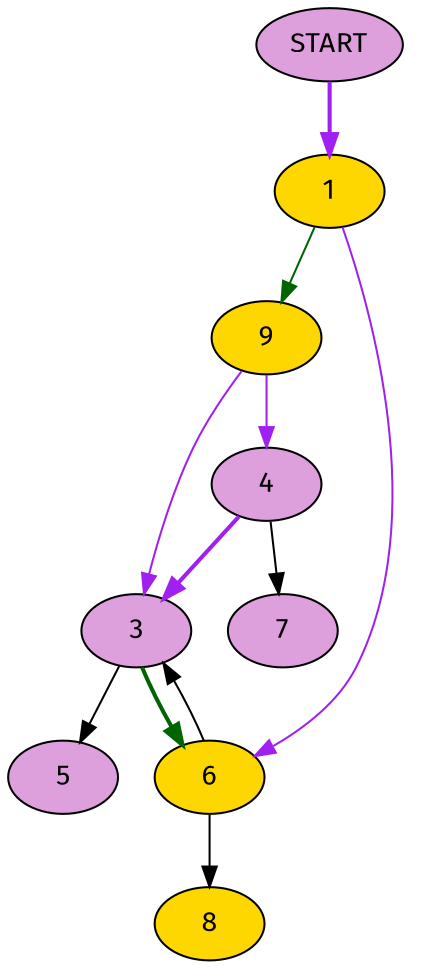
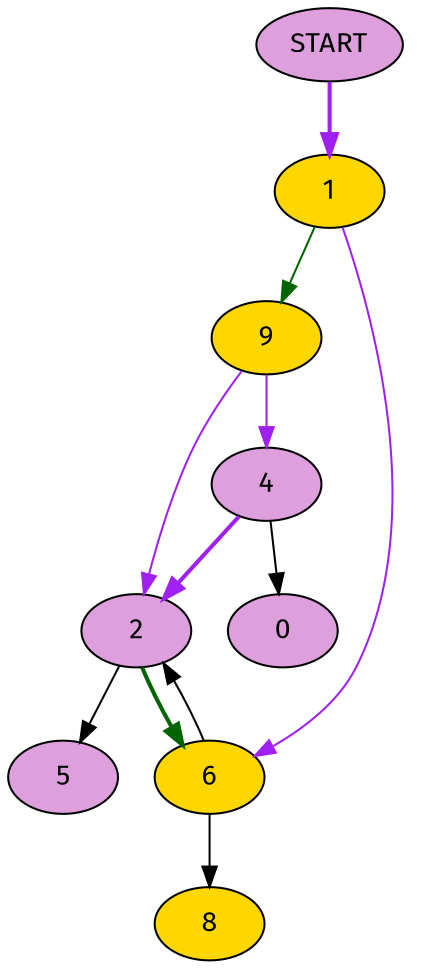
node "3": label "3" -> "2"
node "7": label "7" -> "0"
